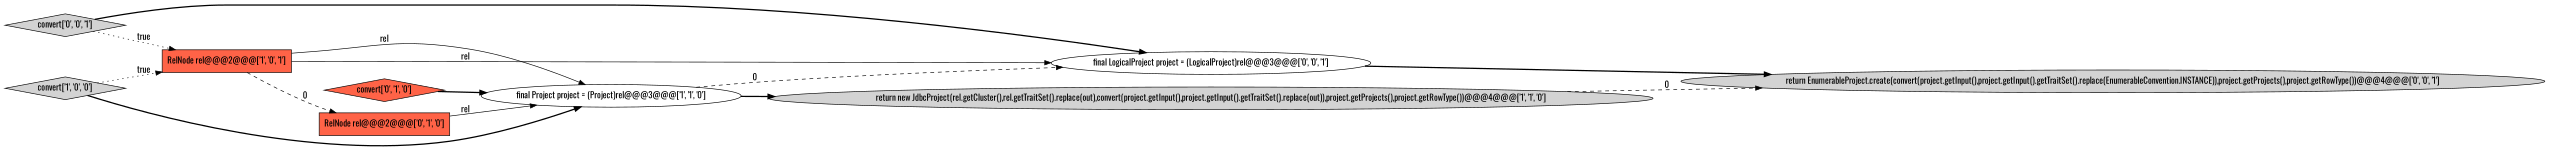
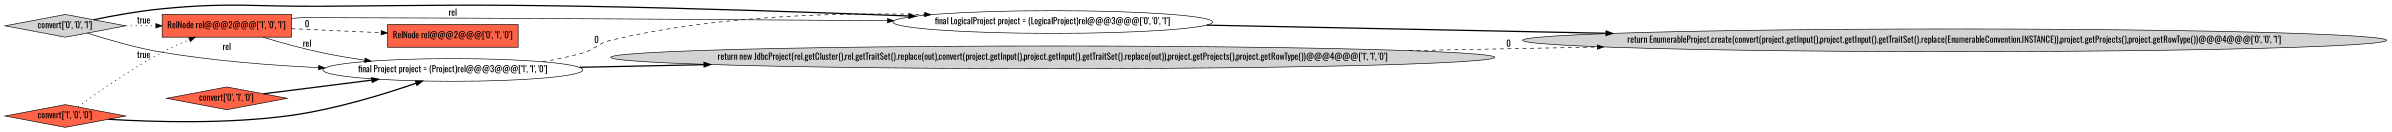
node "convert['1', '0', '0']": fillcolor lightgray -> tomato
edge "RelNode rel@@@2@@@['0', '1', '0']" -> "final Project project = (Project)rel@@@3@@@['1', '1', '0']": now "convert['0', '0', '1']" -> "final Project project = (Project)rel@@@3@@@['1', '1', '0']"
